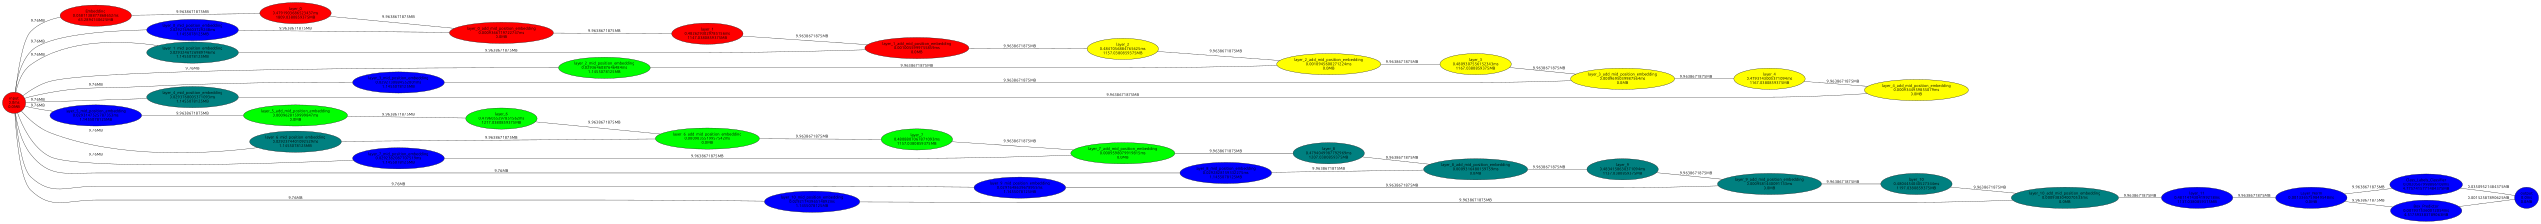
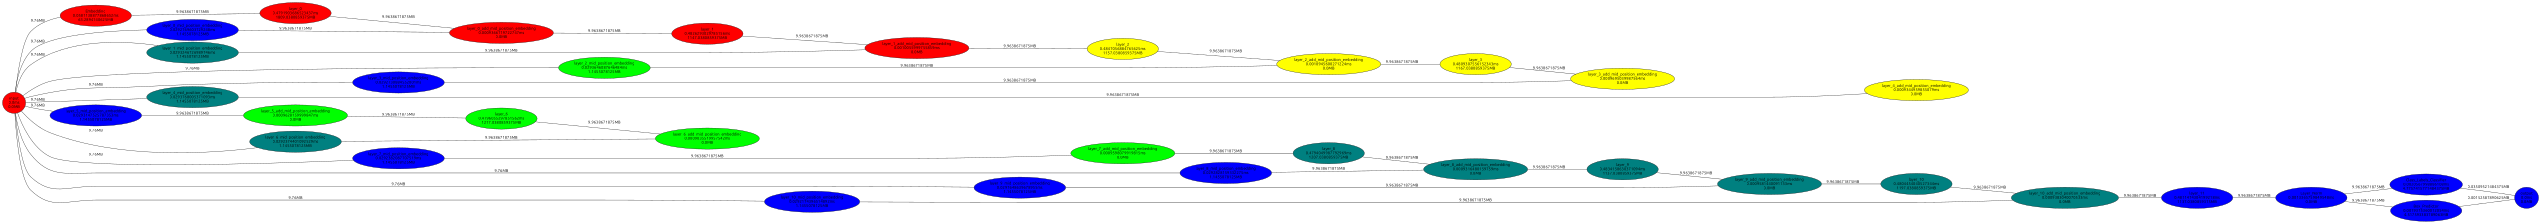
node "layer_4 0.4793143005371094ms 1167.0380859375MB": removed
node "layer_7 0.4808807067871093ms 1157.0380859375MB": removed
